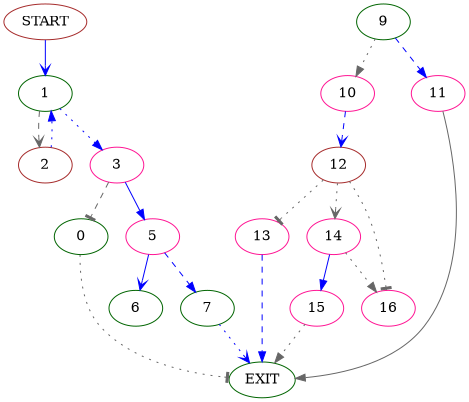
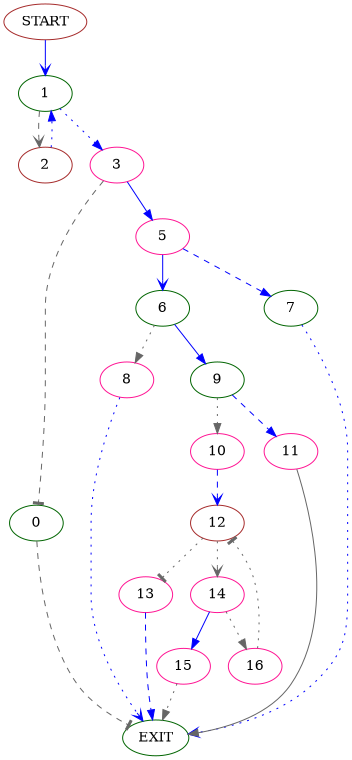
edge "12" -> "16": reversed
edge "6" -> "9": added
edge "0" -> "EXIT": style dotted -> dashed
node "8": added
